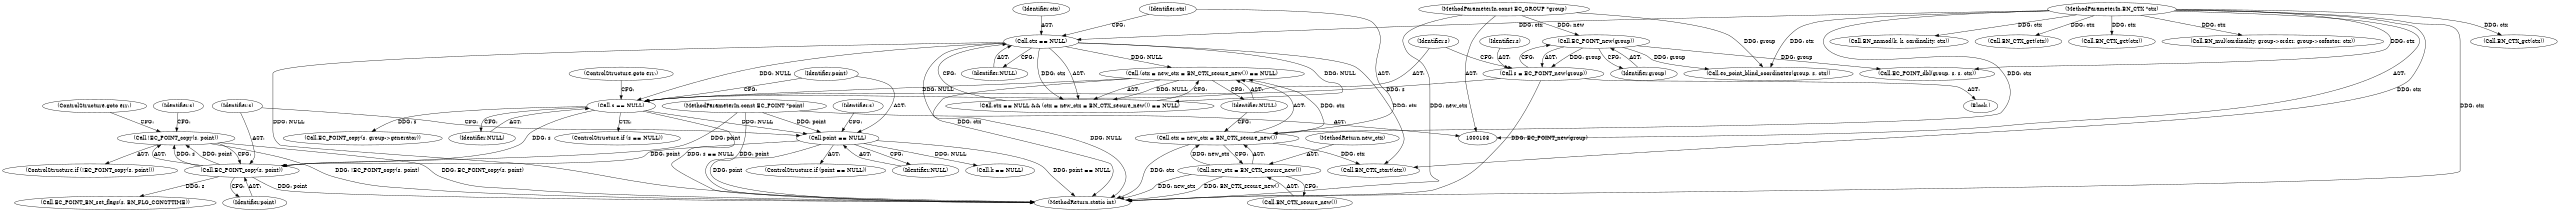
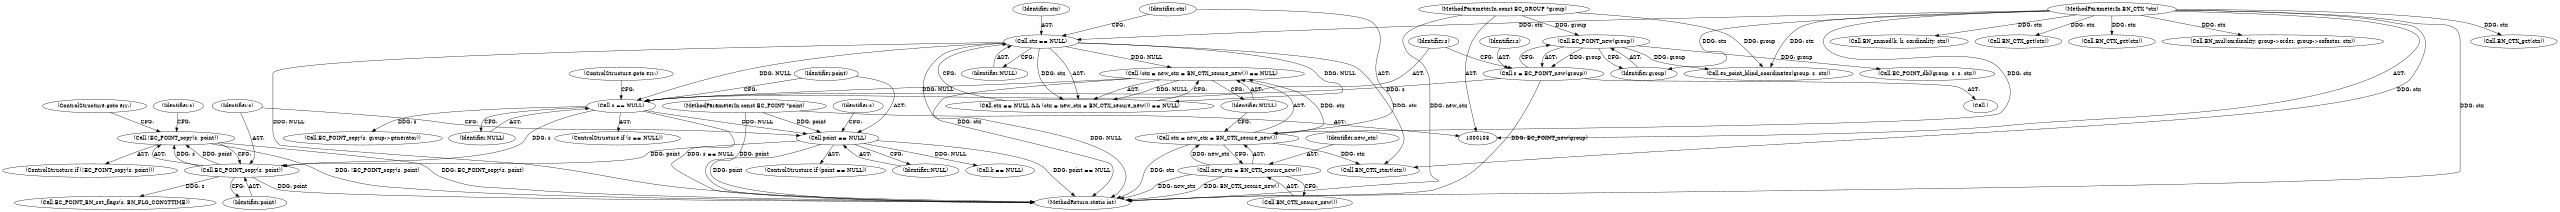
edge "(MethodParameterIn,const EC_GROUP *group)" -> "(Call,EC_POINT_new(group))": label "DDG: new" -> "DDG: group"
edge "(MethodParameterIn,BN_CTX *ctx)" -> "(Call,EC_POINT_dbl(group, s, s, ctx))": now "(MethodParameterIn,BN_CTX *ctx)" -> "(Identifier,group)"
node "(Block,)": label "(Block,)" -> "(Call,)"
edge "(Call,s == NULL)" -> "(ControlStructure,if (s == NULL))": label "CTX: " -> "AST: "
node "(MethodReturn,new_ctx)": label "(MethodReturn,new_ctx)" -> "(Identifier,new_ctx)"
edge "(MethodParameterIn,const EC_POINT *point)" -> "(Call,EC_POINT_copy(s, point))": removed, label "DDG: point"
